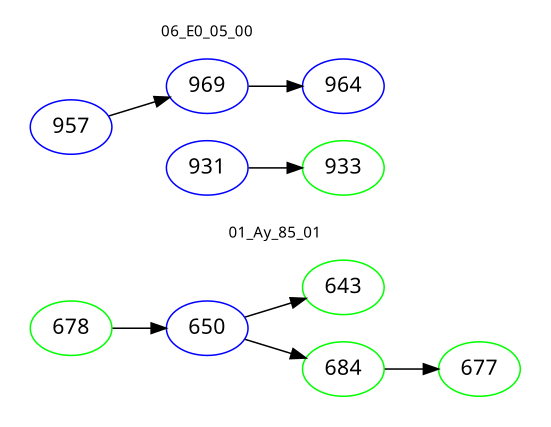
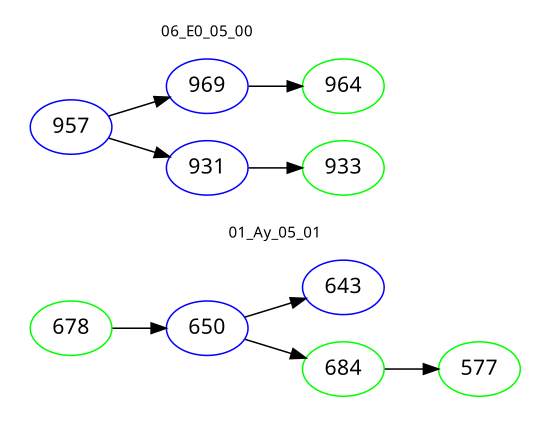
node "964": color blue -> green
edge "957" -> "931": added
cluster "01_Ay_85_01": label "01_Ay_85_01" -> "01_Ay_05_01"
node "643": color green -> blue
node "677": label "677" -> "577"
